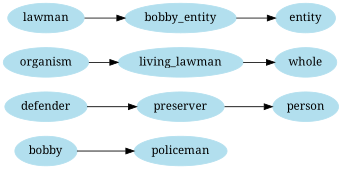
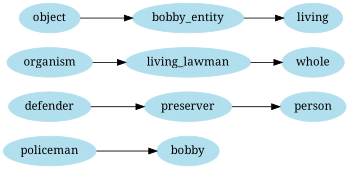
node "lawman": label "lawman" -> "object"
node "entity": label "entity" -> "living"
edge "bobby" -> "policeman": reversed
